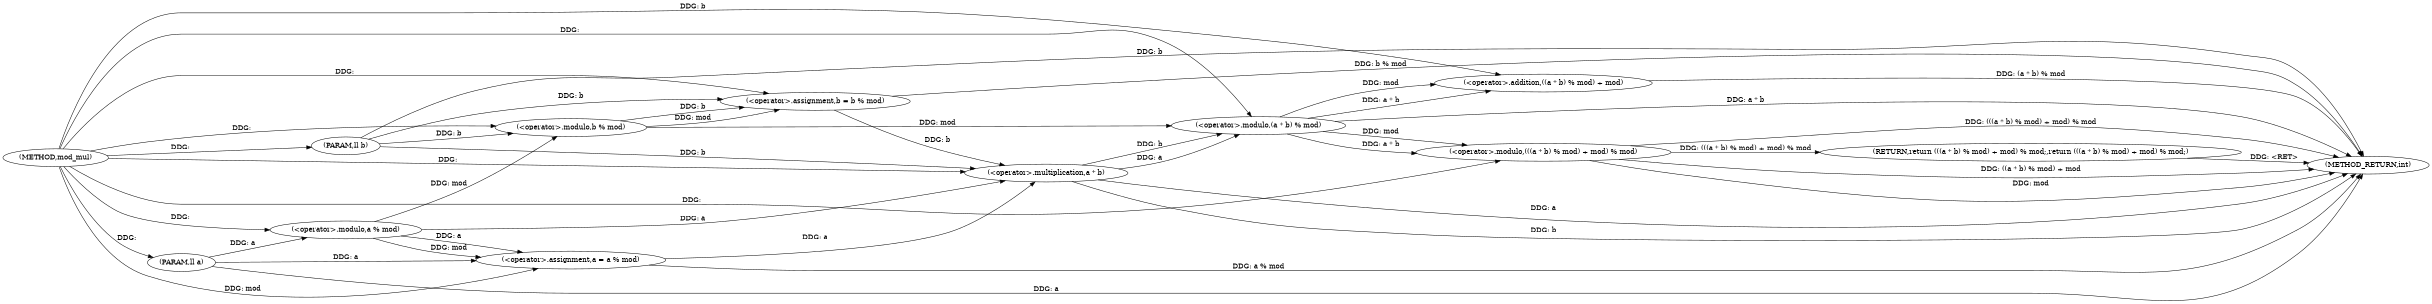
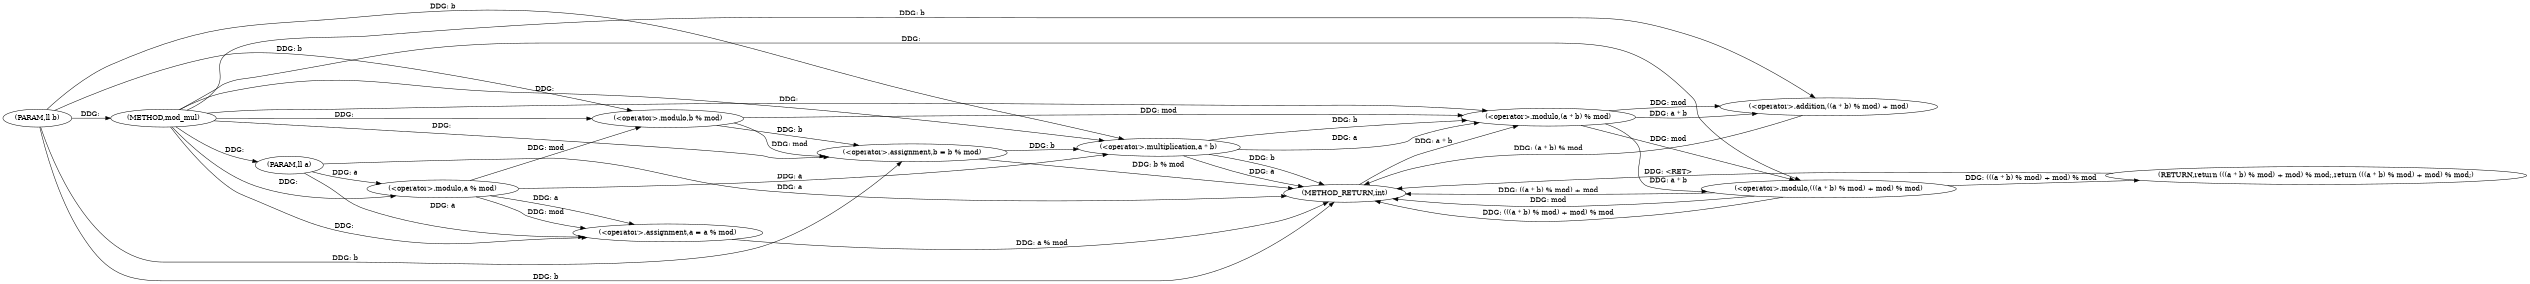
edge "(<operator>.modulo,(a * b) % mod)" -> "(METHOD_RETURN,int)": reversed
edge "(METHOD,mod_mul)" -> "(PARAM,ll b)": reversed
edge "(<operator>.assignment,a = a % mod)" -> "(<operator>.multiplication,a * b)": removed, label "DDG: a"
edge "(METHOD,mod_mul)" -> "(<operator>.assignment,a = a % mod)": label "DDG: mod" -> "DDG: "
